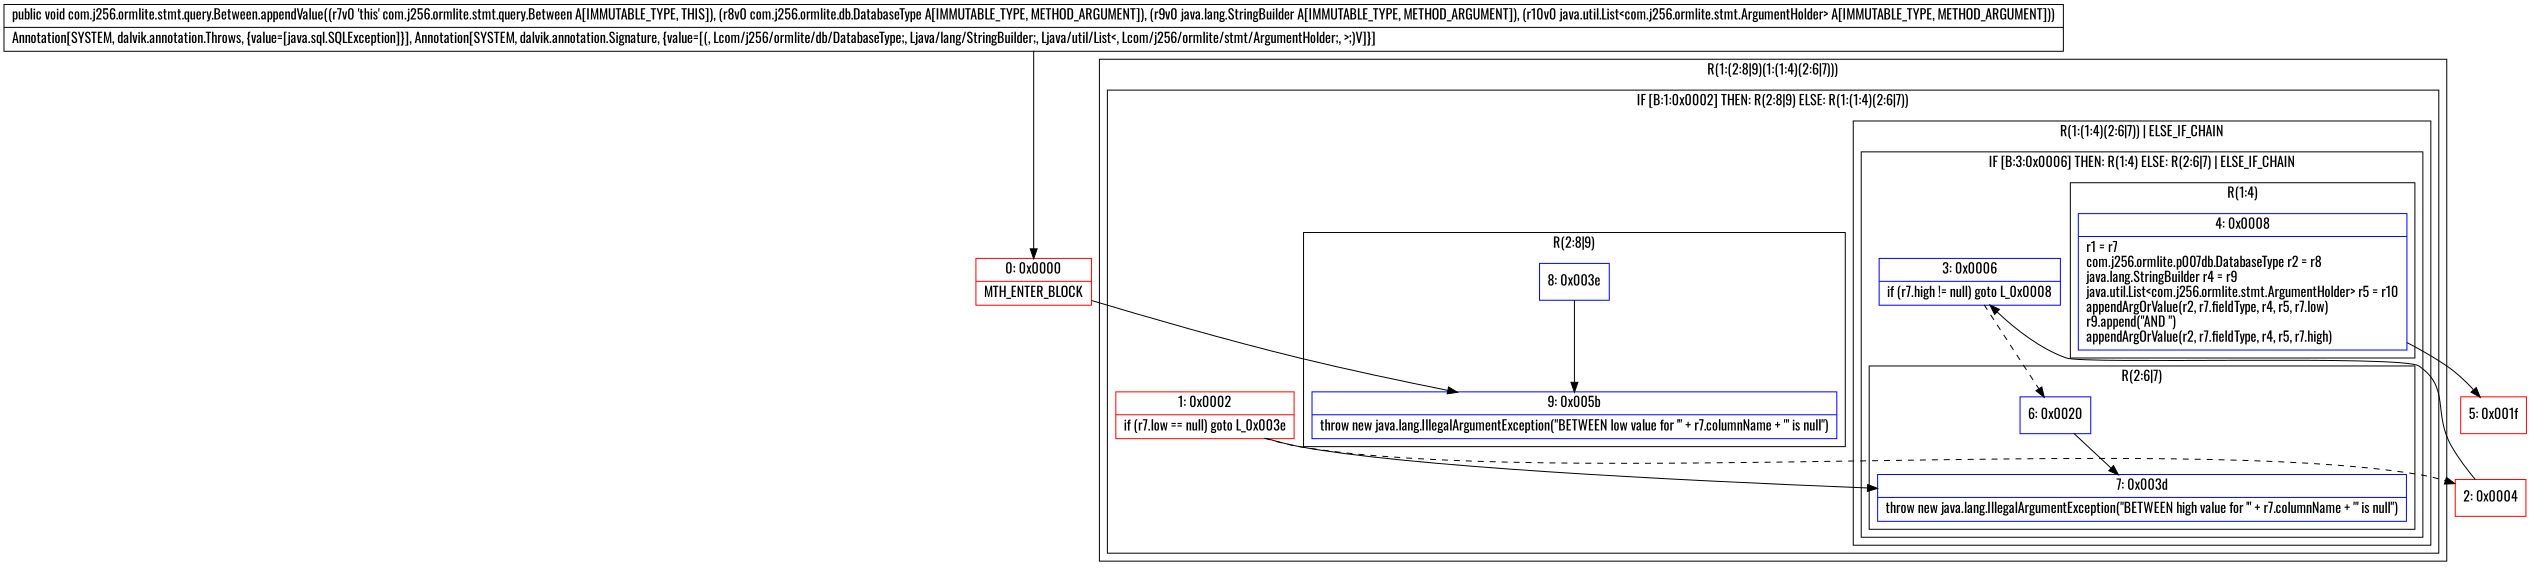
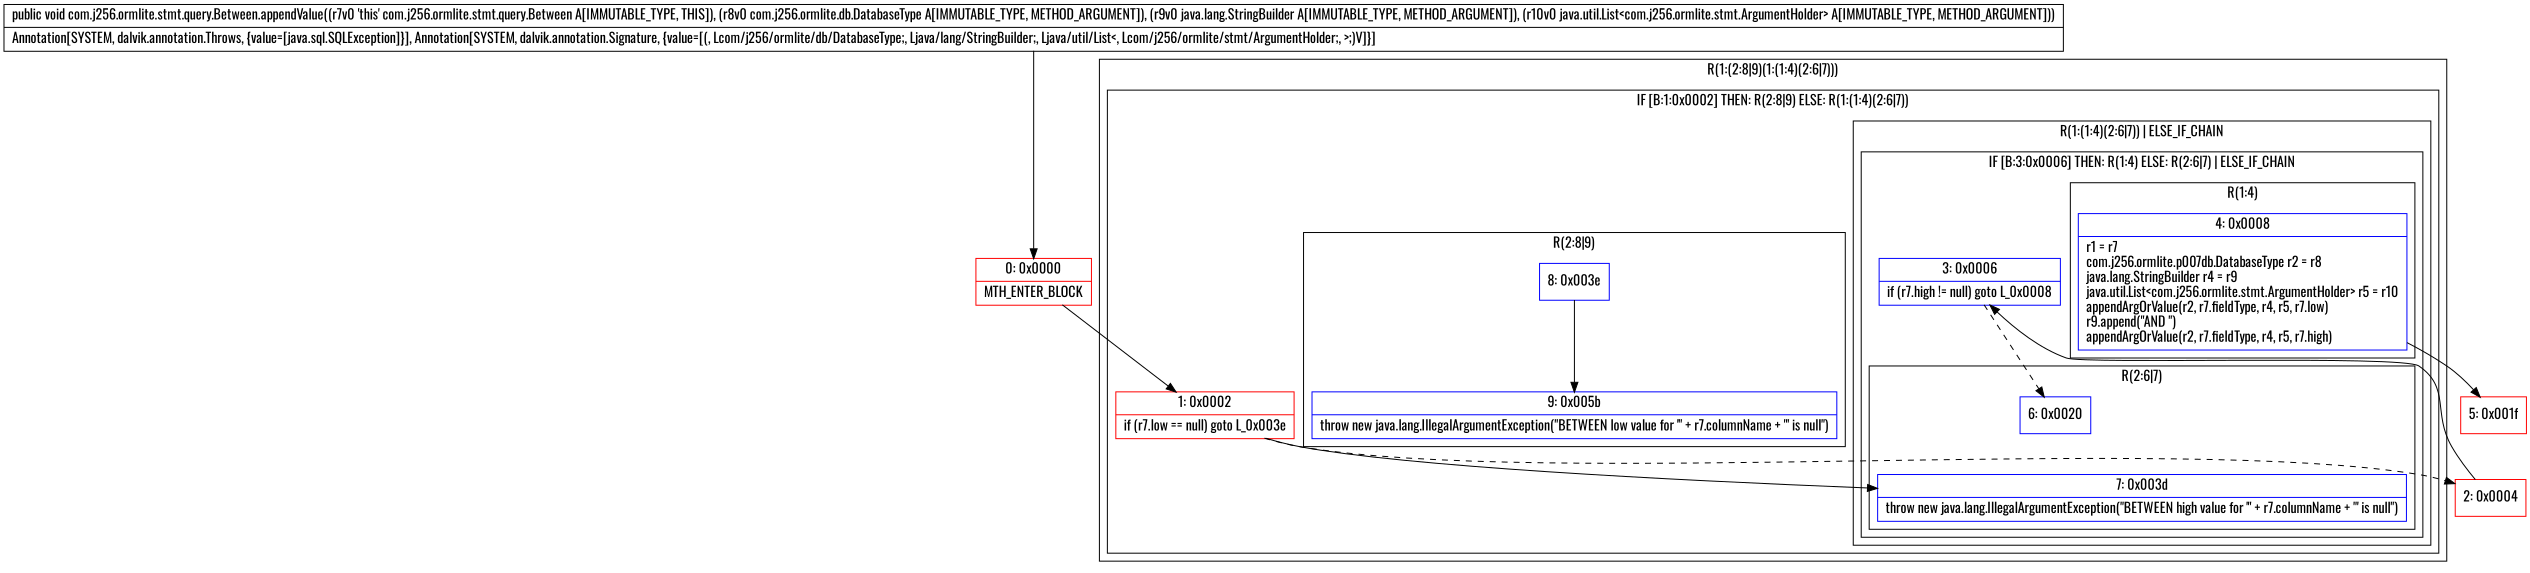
edge "0: 0x0000" -> "9: 0x005b": now "0: 0x0000" -> "1: 0x0002"
edge "6: 0x0020" -> "7: 0x003d": removed
